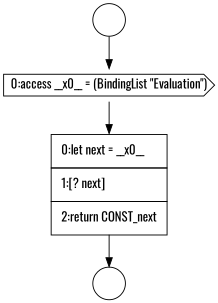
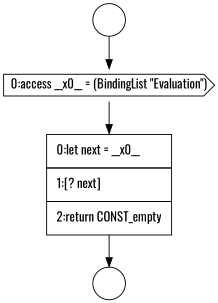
node "0:let next = __x0__": text "2:return CONST_next" -> "2:return CONST_empty"
